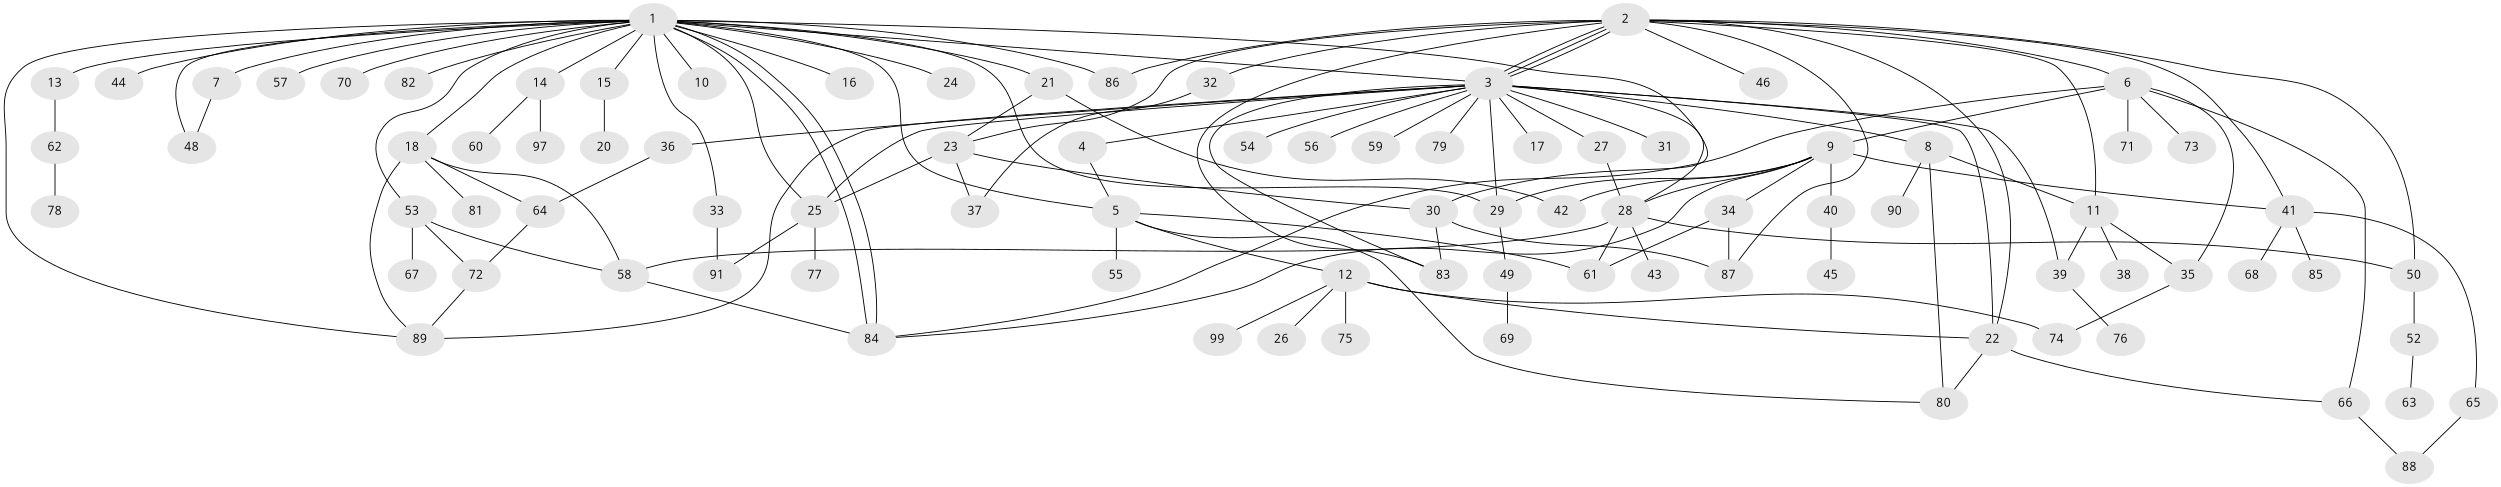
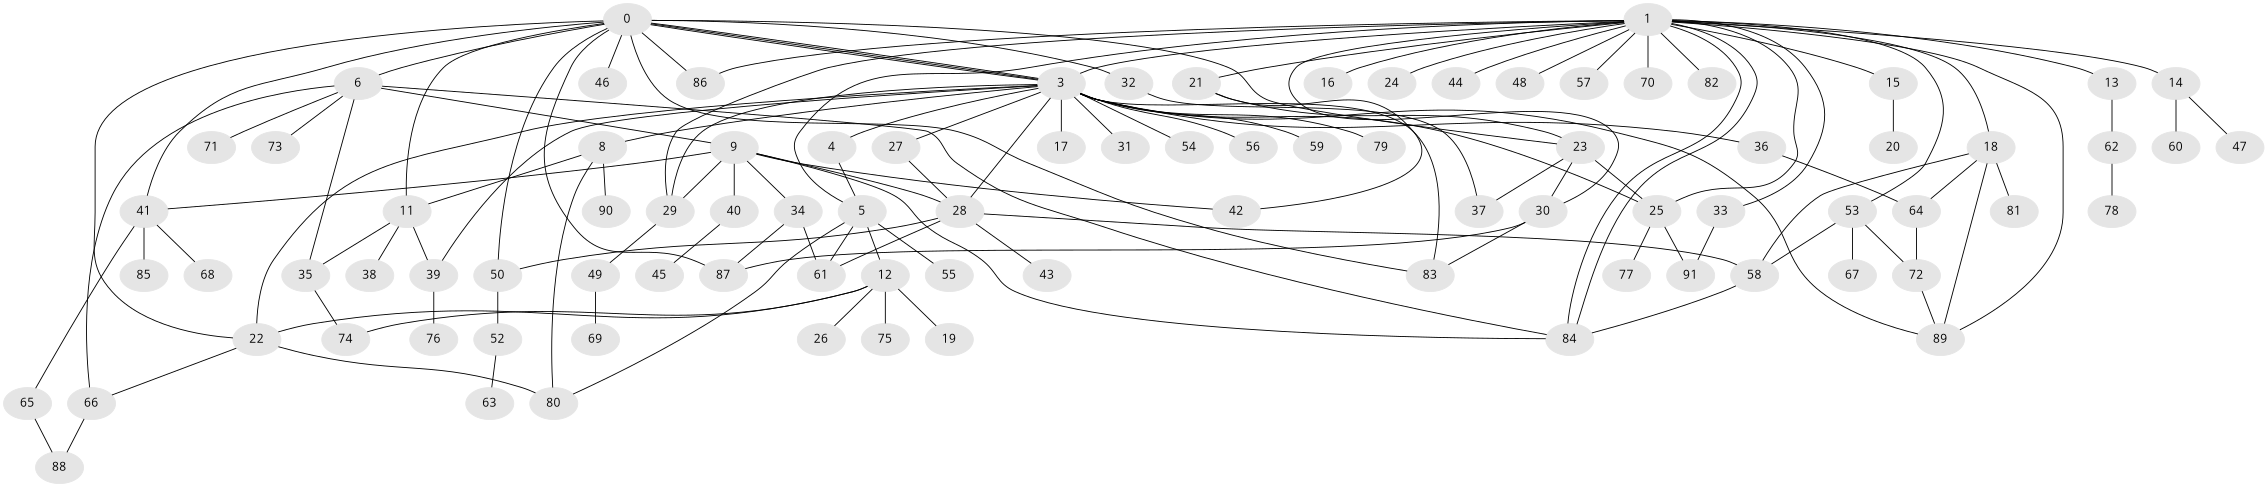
node "2": label "2" -> "0"
node "7": removed
node "10": removed
node "97": label "97" -> "47"
node "99": label "99" -> "19"
